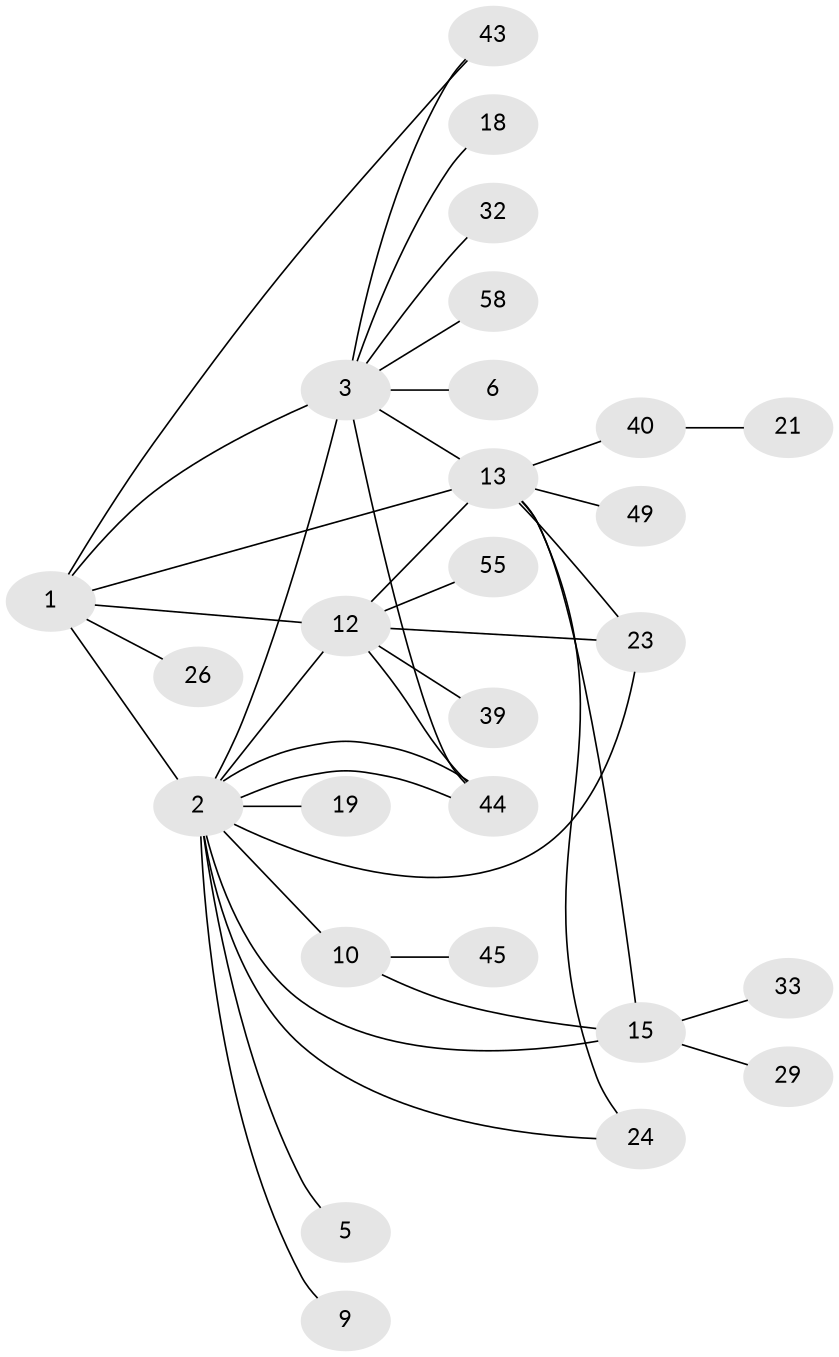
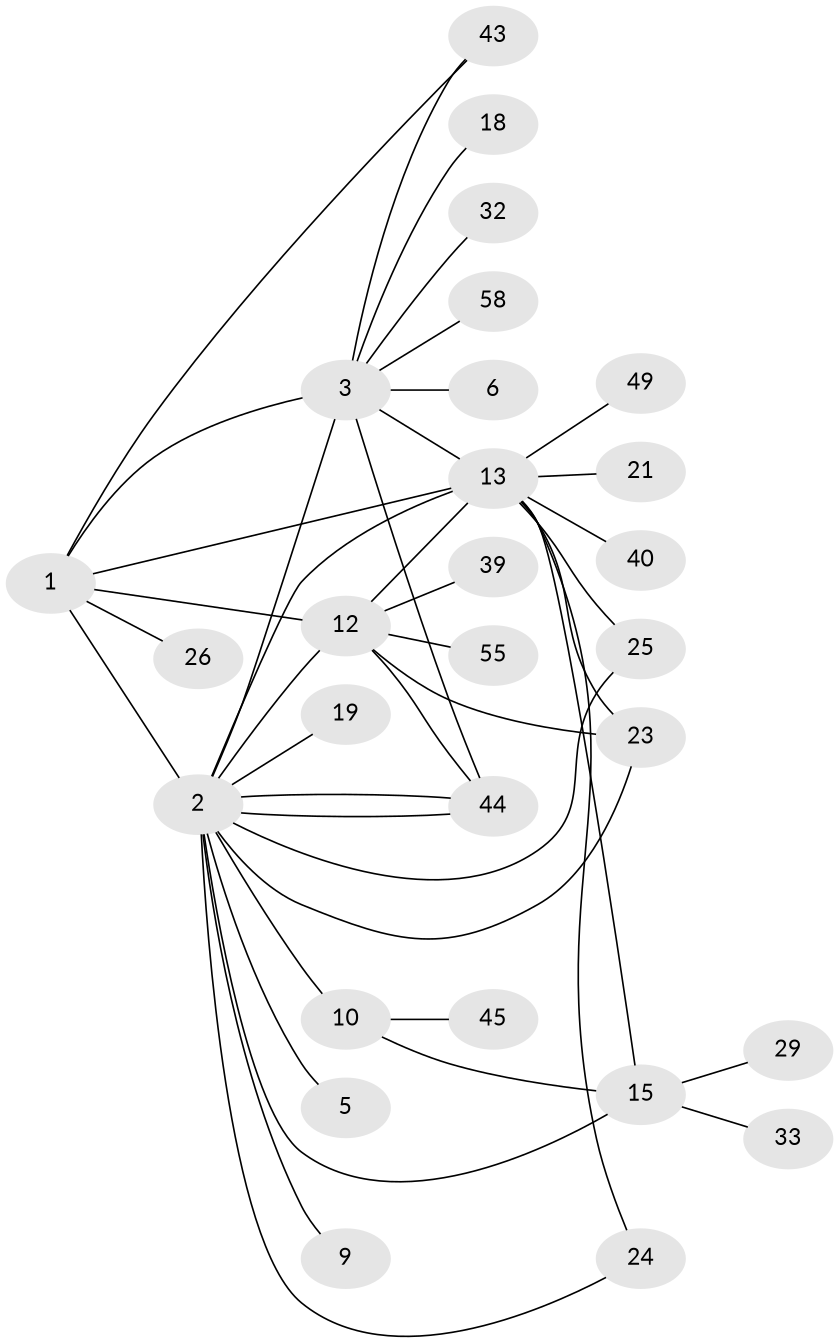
edge "40" -- "21": now "13" -- "21"
edge "13" -- "2": added
node "25": added
